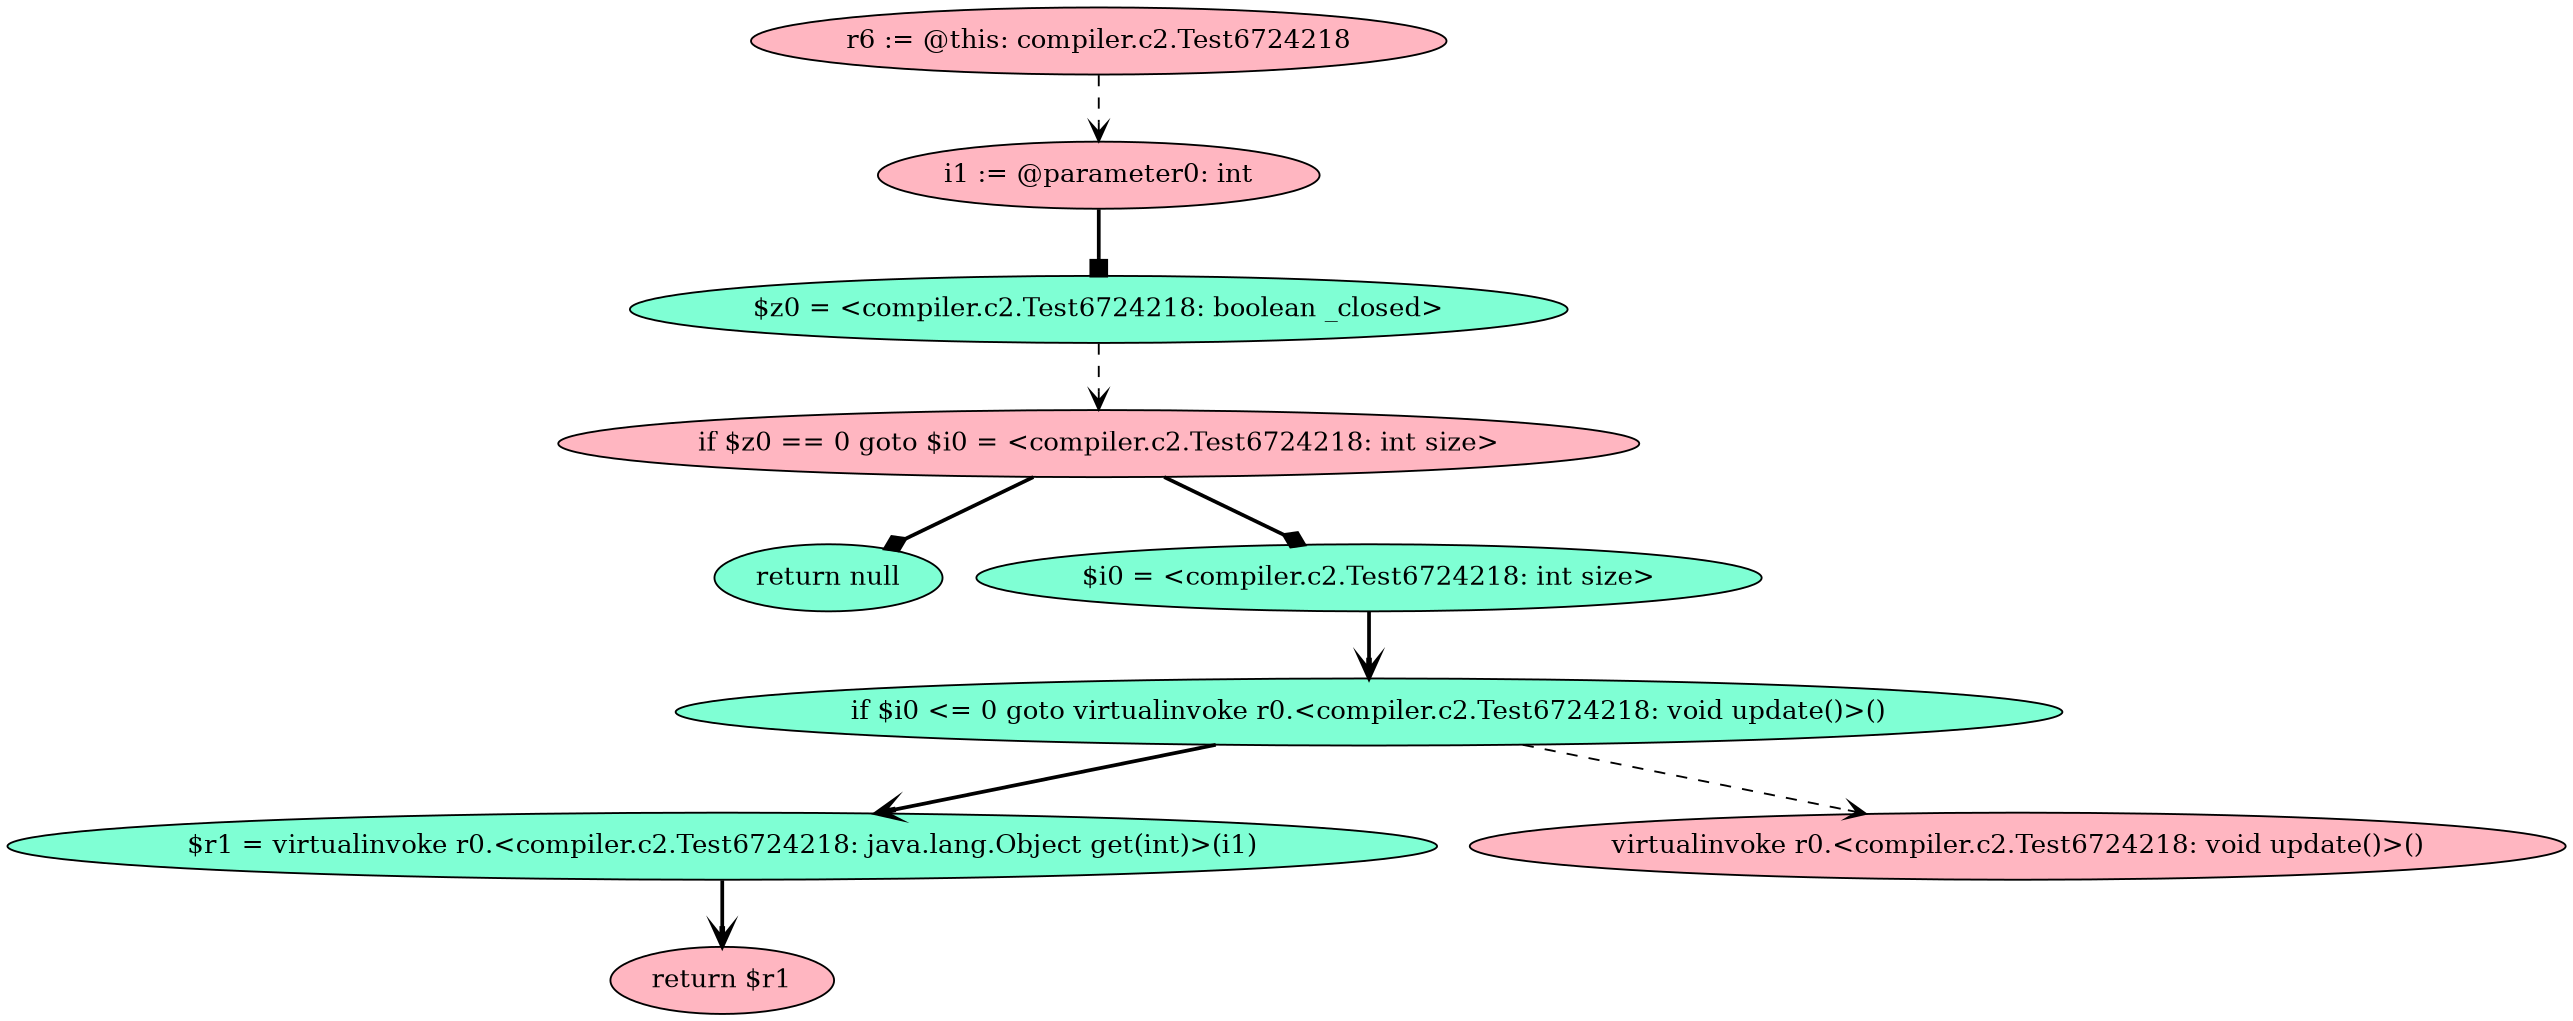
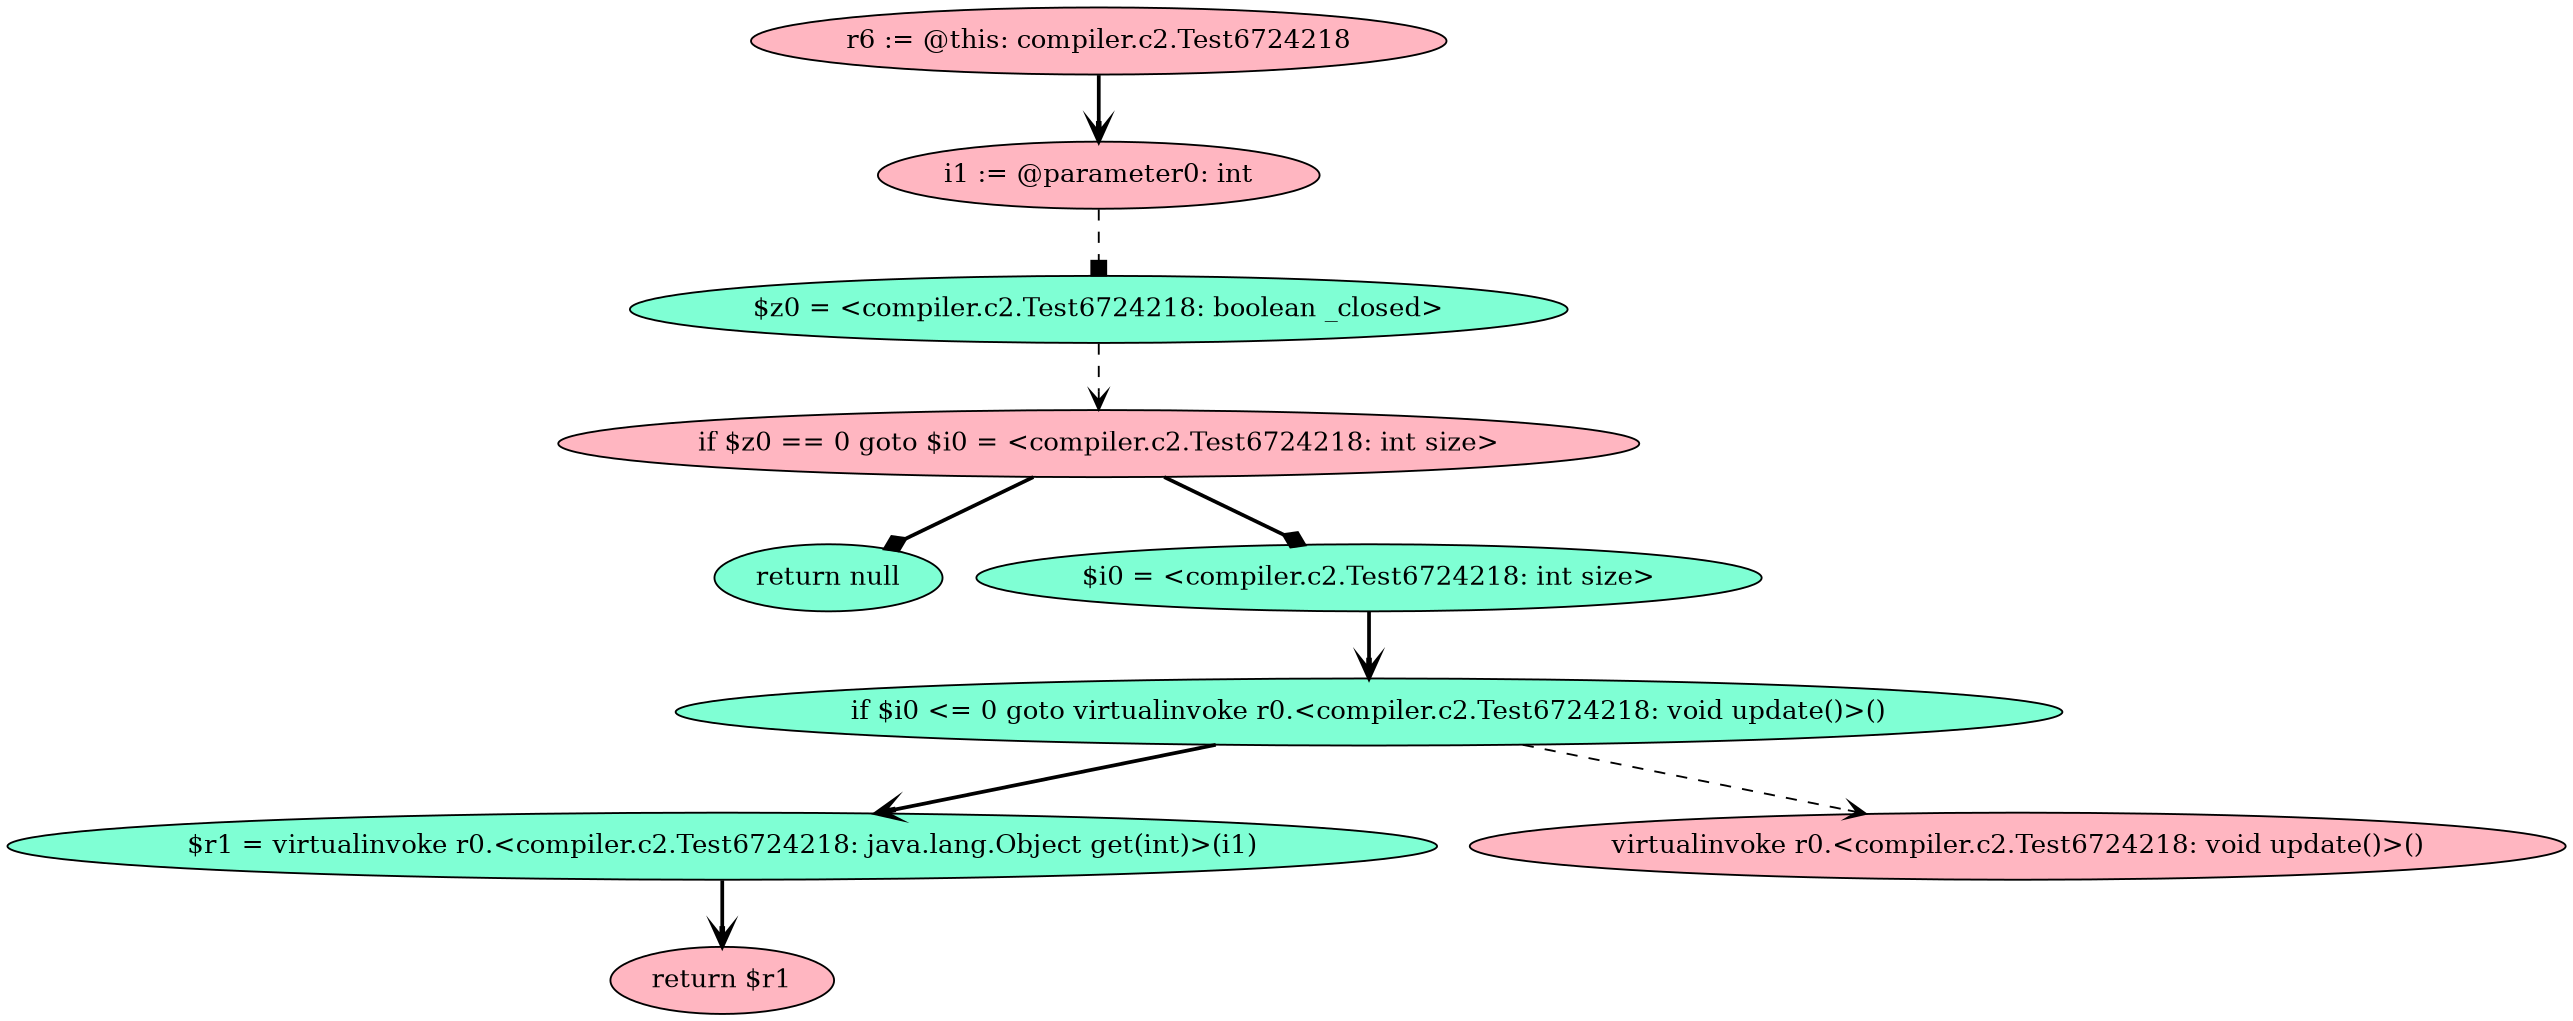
edge "r6 := @this: compiler.c2.Test6724218" -> "i1 := @parameter0: int": style dashed -> bold
edge "i1 := @parameter0: int" -> "$z0 = <compiler.c2.Test6724218: boolean _closed>": style bold -> dashed
